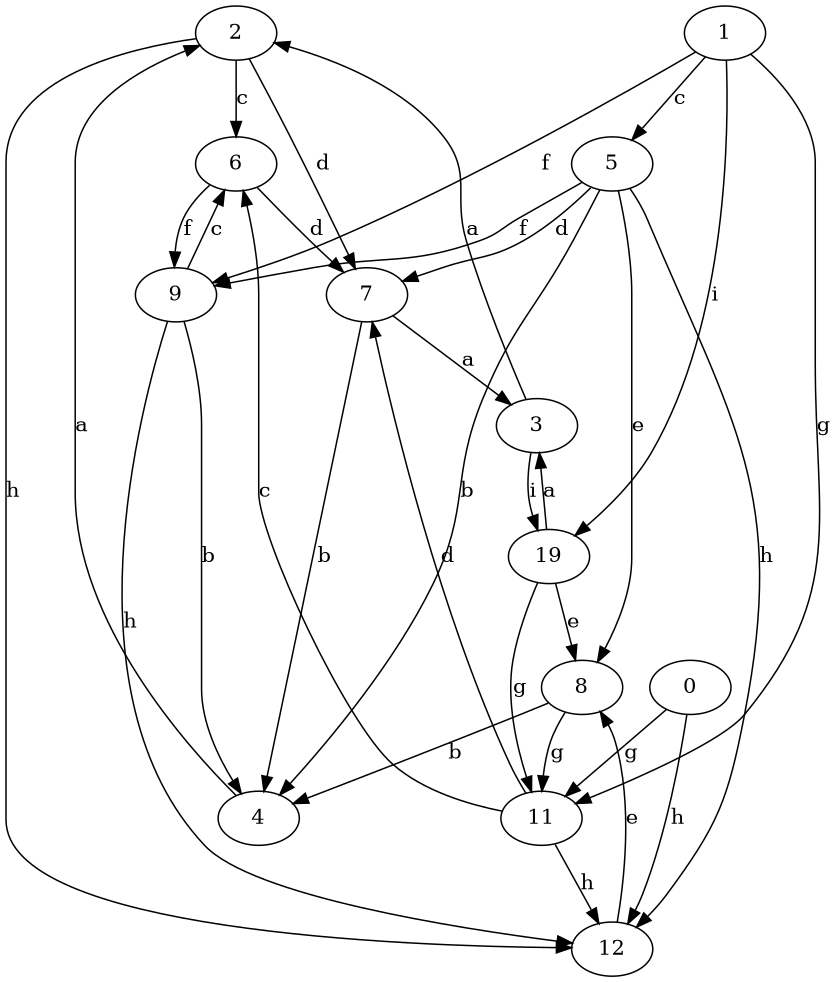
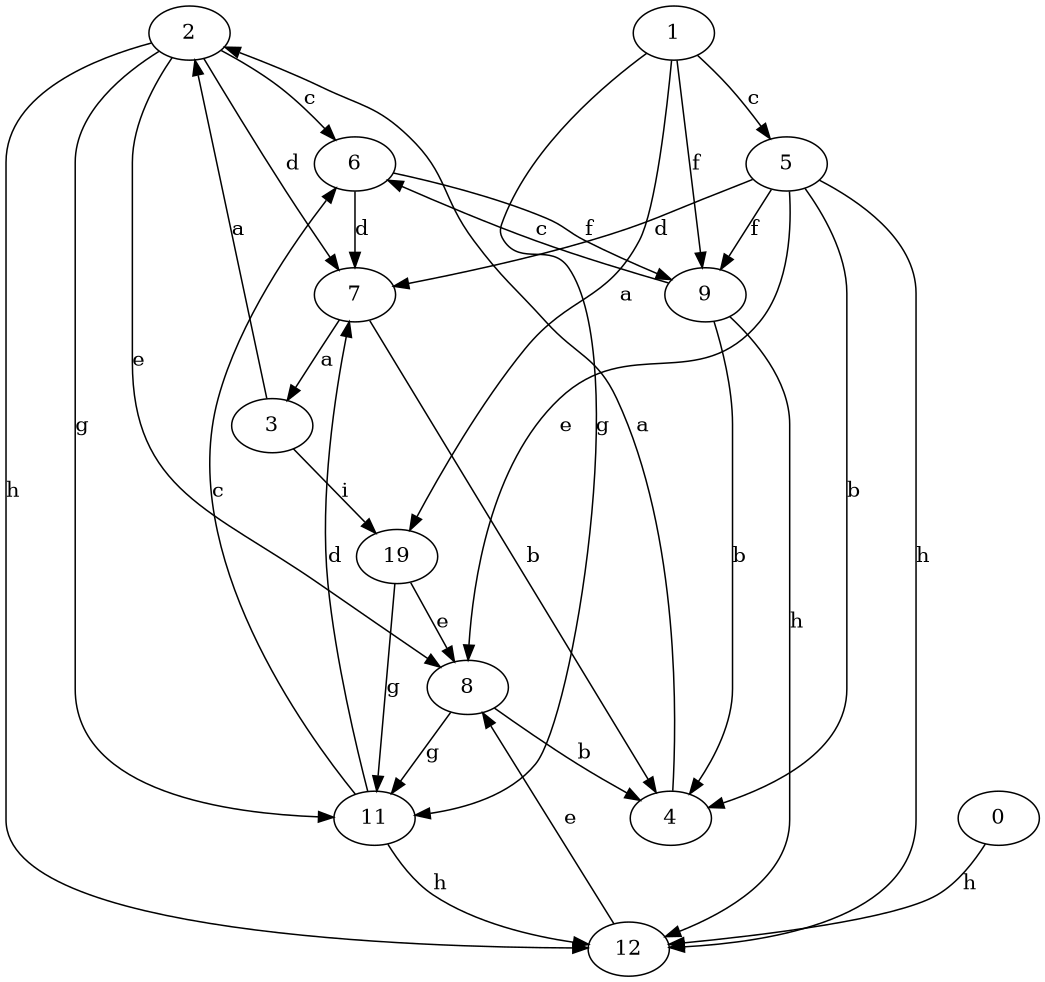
edge "1" -> "19": label "i" -> "a"
edge "2" -> "8": added, label "e"
edge "19" -> "3": removed, label "a"
edge "0" -> "11": now "2" -> "11"
